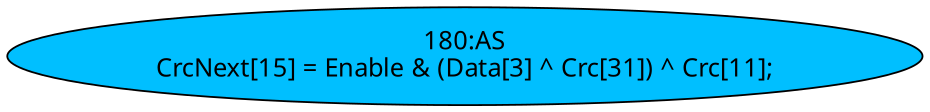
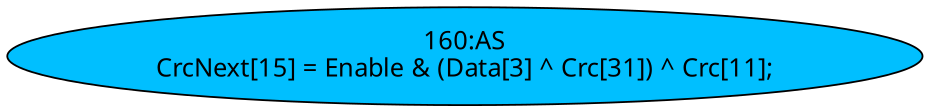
node "180:AS CrcNext[15] = Enable & (Data[3] ^ Crc[31]) ^ Crc[11];": label "180:AS CrcNext[15] = Enable & (Data[3] ^ Crc[31]) ^ Crc[11];" -> "160:AS CrcNext[15] = Enable & (Data[3] ^ Crc[31]) ^ Crc[11];"
